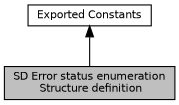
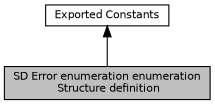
node "SD Error status enumeration Structure definition": label "SD Error status enumeration Structure definition" -> "SD Error enumeration enumeration Structure definition"
